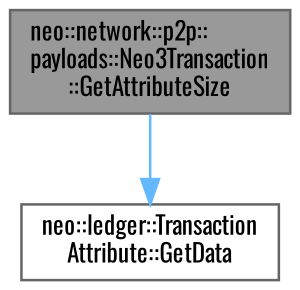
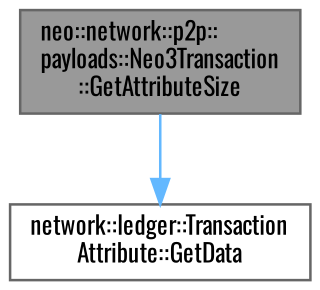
node "neo::ledger::Transaction Attribute::GetData": label "neo::ledger::Transaction Attribute::GetData" -> "network::ledger::Transaction Attribute::GetData"
